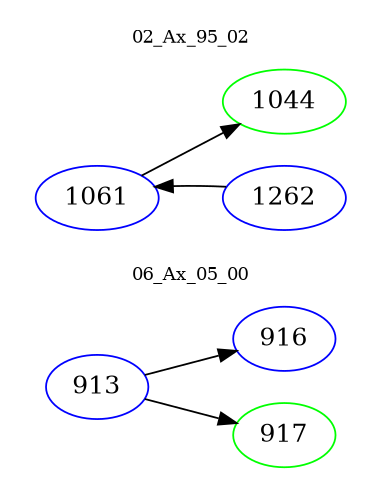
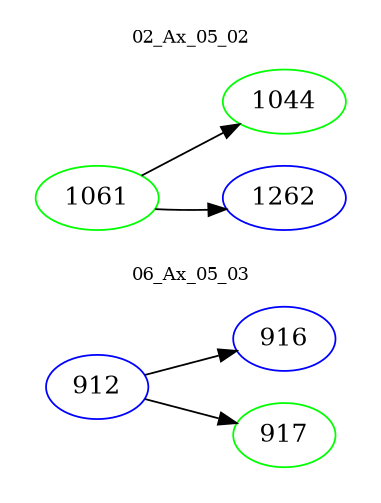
cluster "02_Ax_95_02": label "02_Ax_95_02" -> "02_Ax_05_02"
edge "1262" -> "1061": reversed
node "1061": color blue -> green
cluster "06_Ax_05_00": label "06_Ax_05_00" -> "06_Ax_05_03"
node "913": label "913" -> "912"
